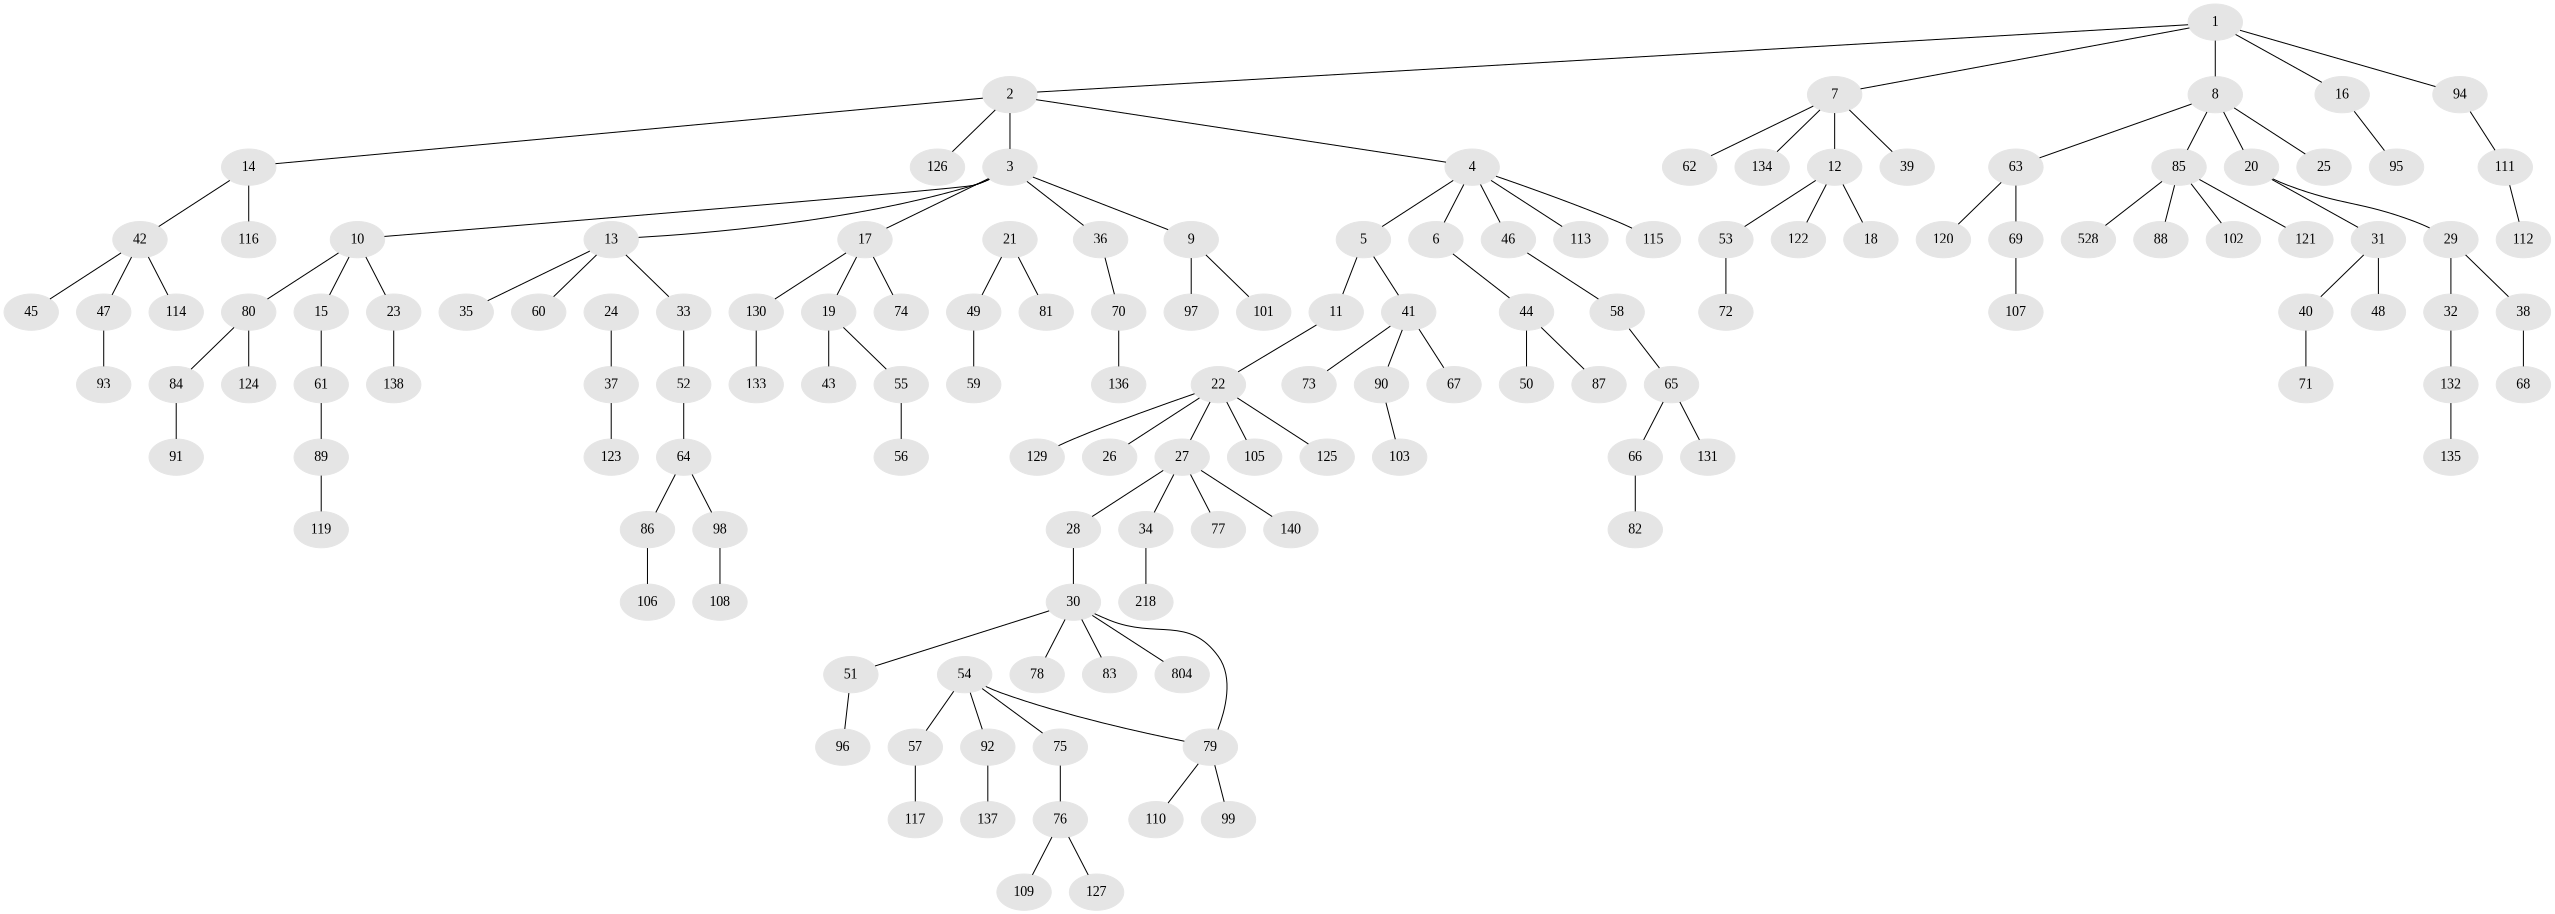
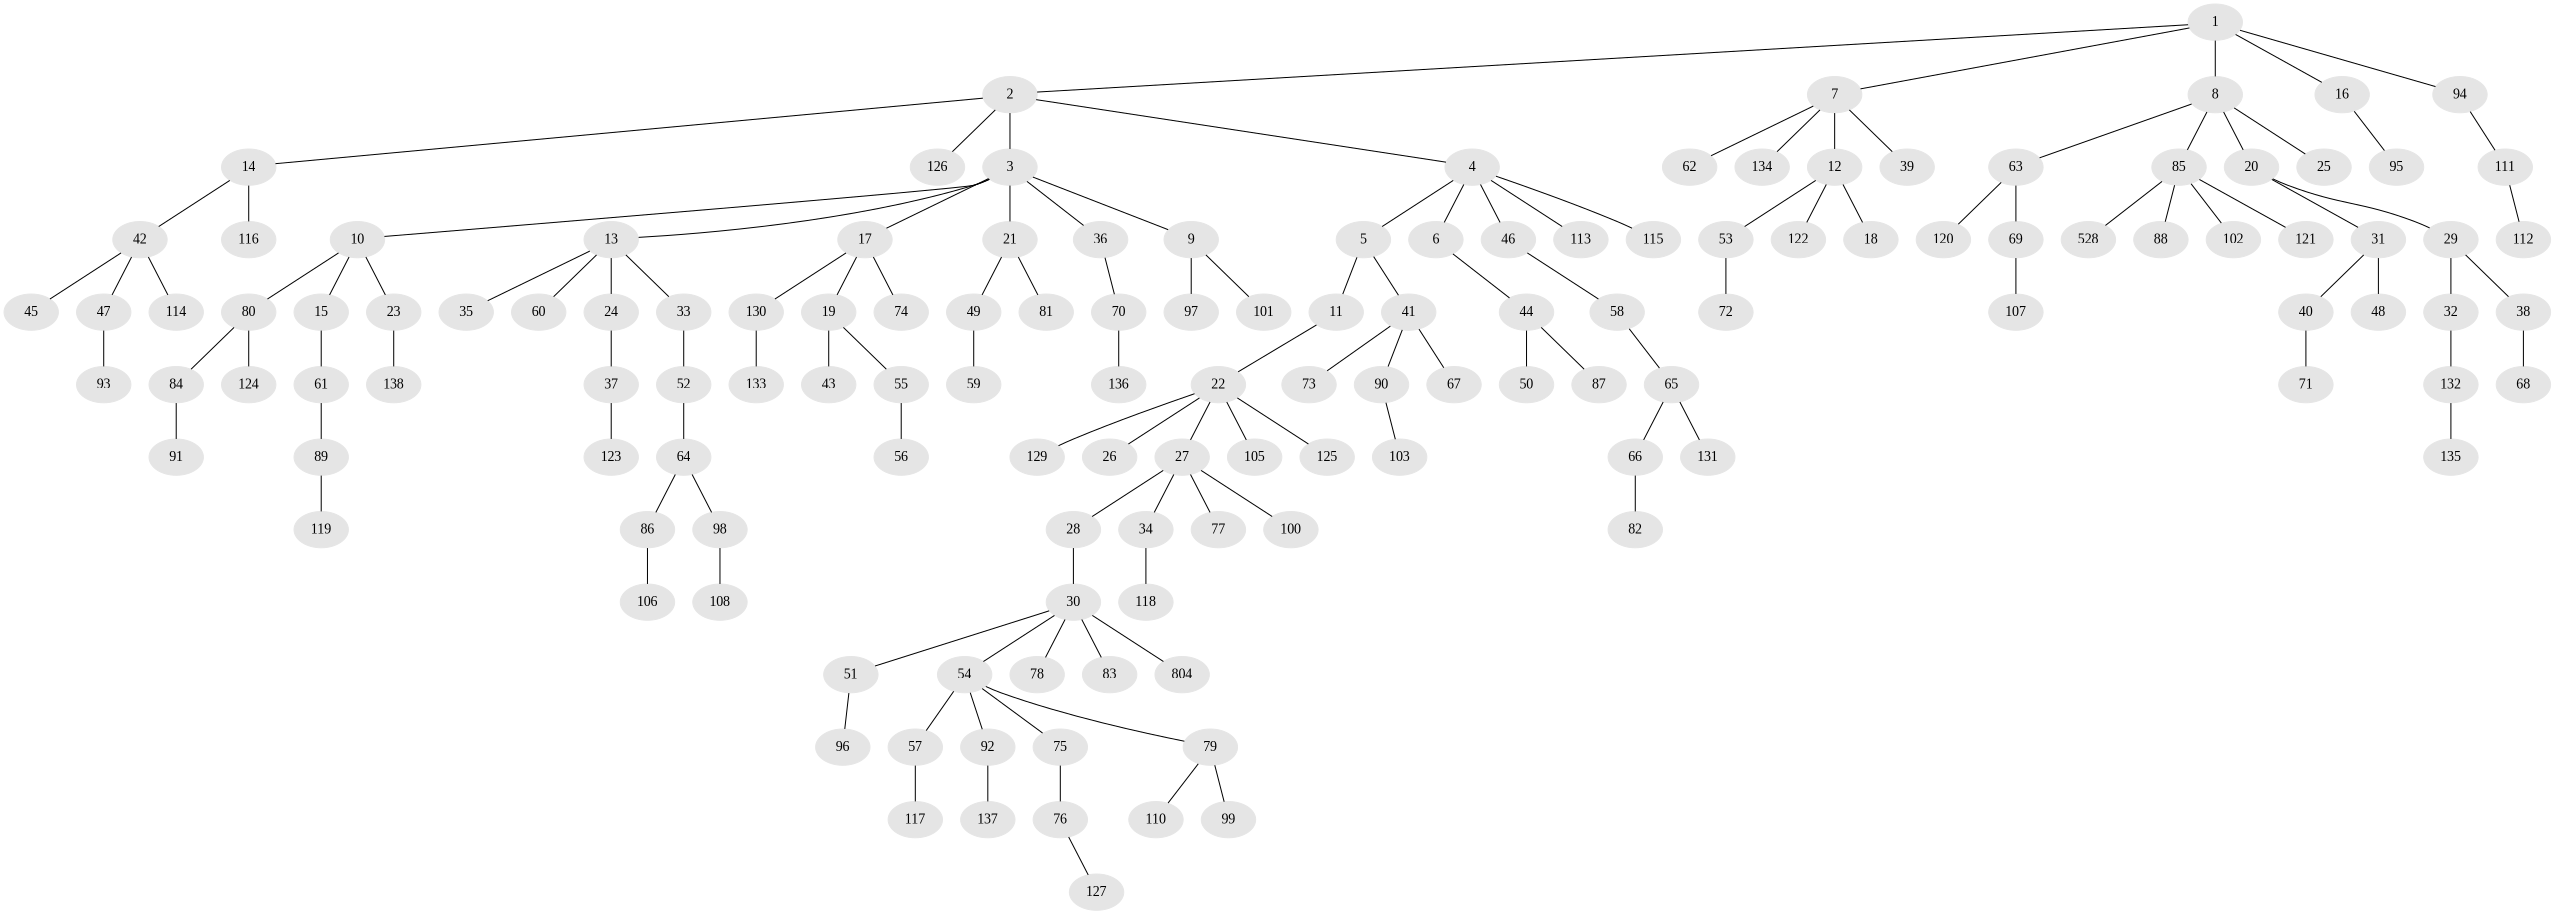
edge "3" -- "21": added
edge "13" -- "24": added
node "140": label "140" -> "100"
node "218": label "218" -> "118"
edge "30" -- "79": now "30" -- "54"
node "109": removed
